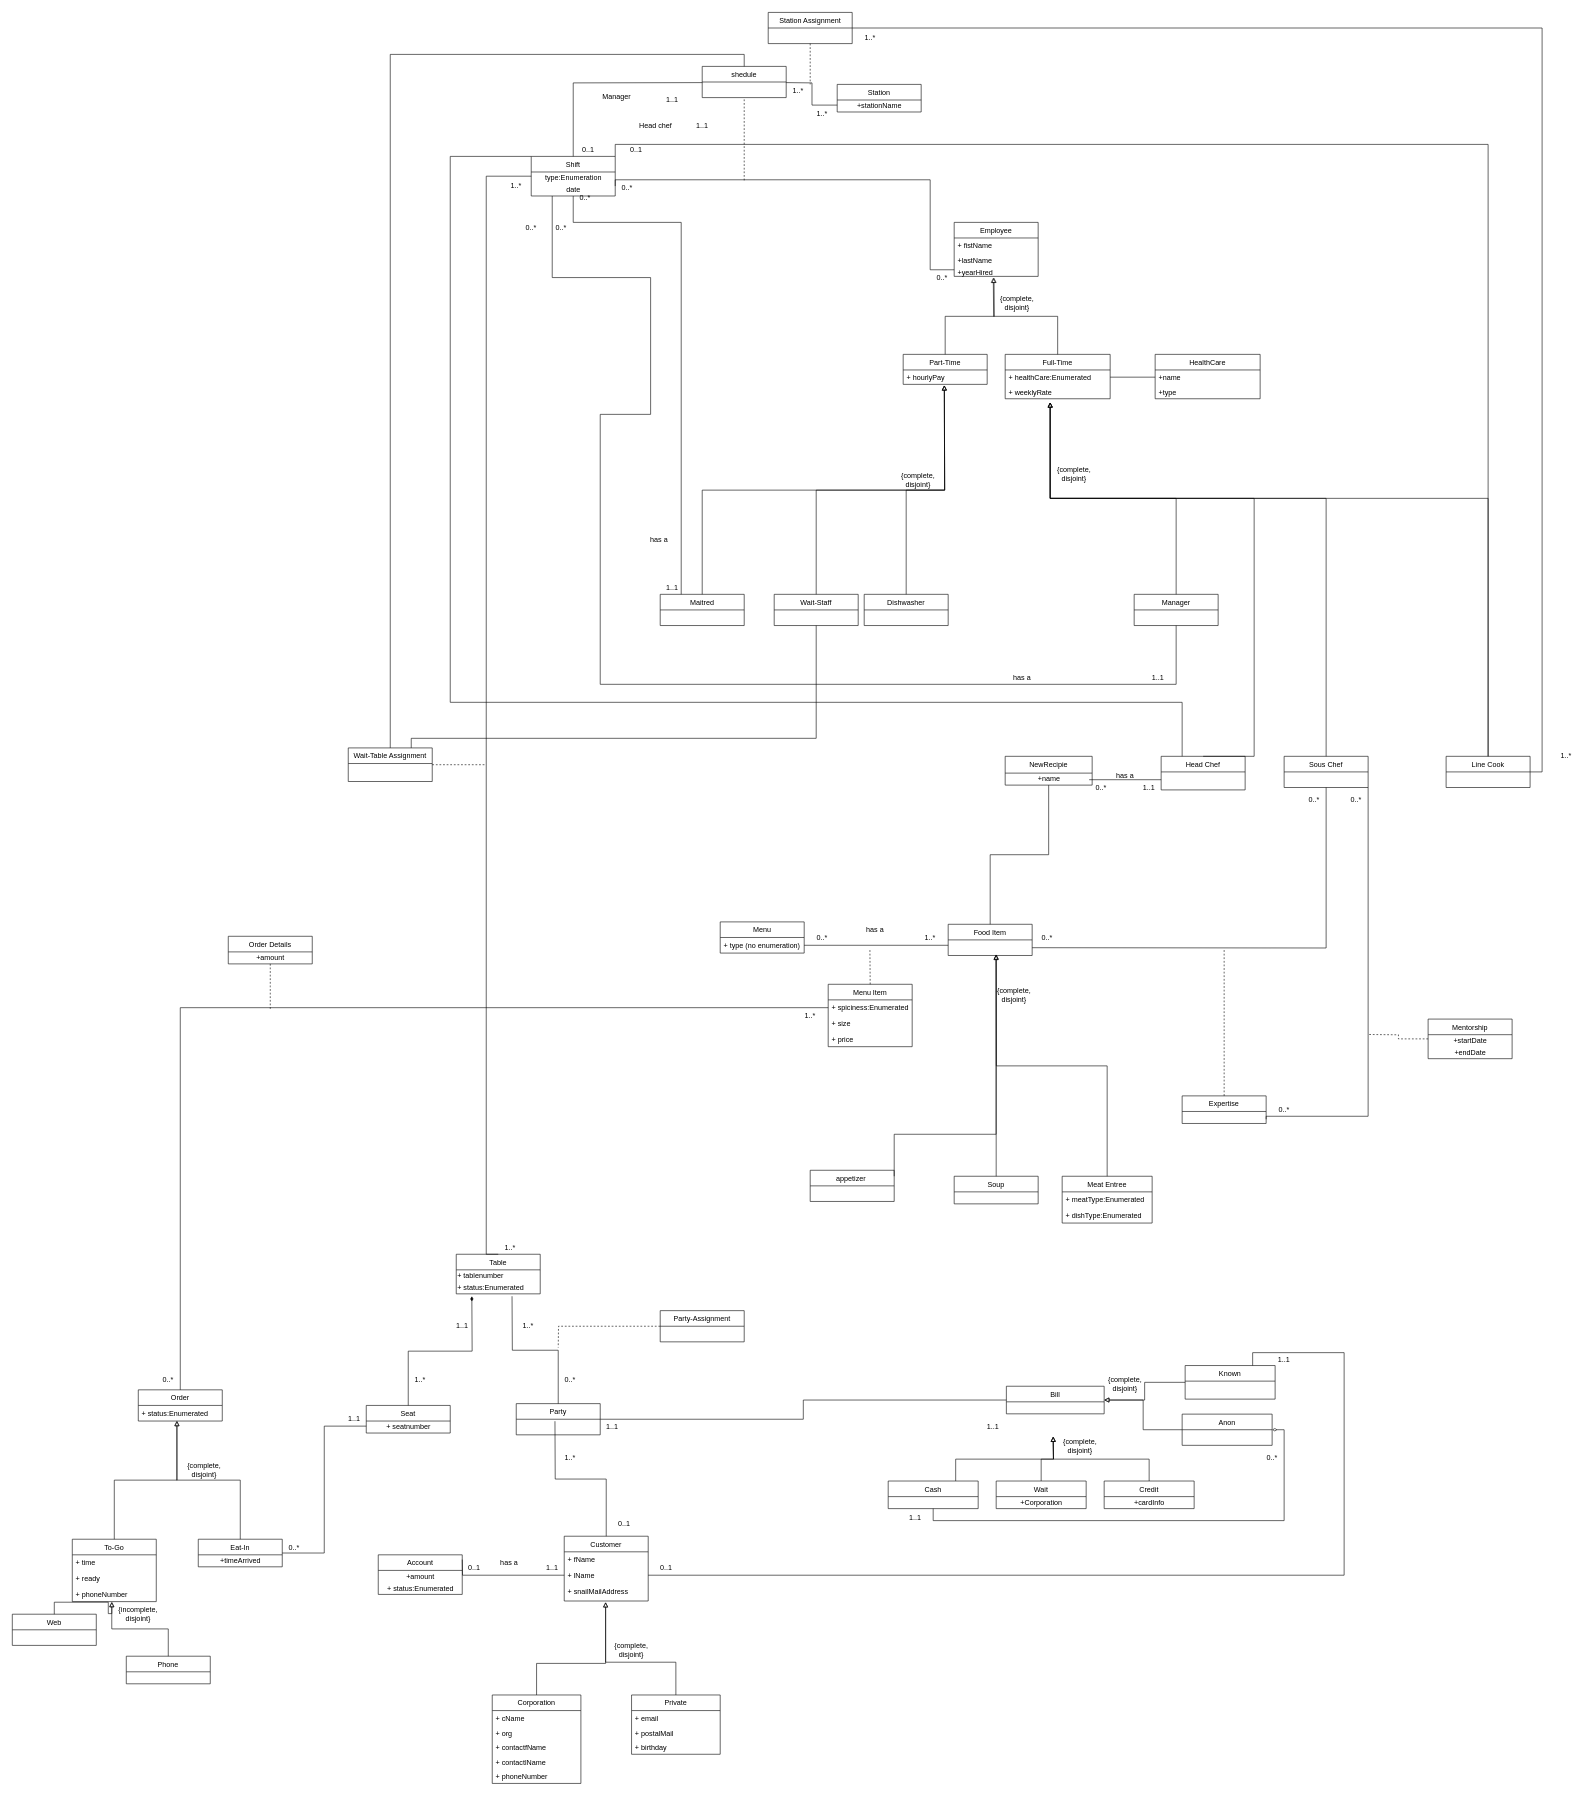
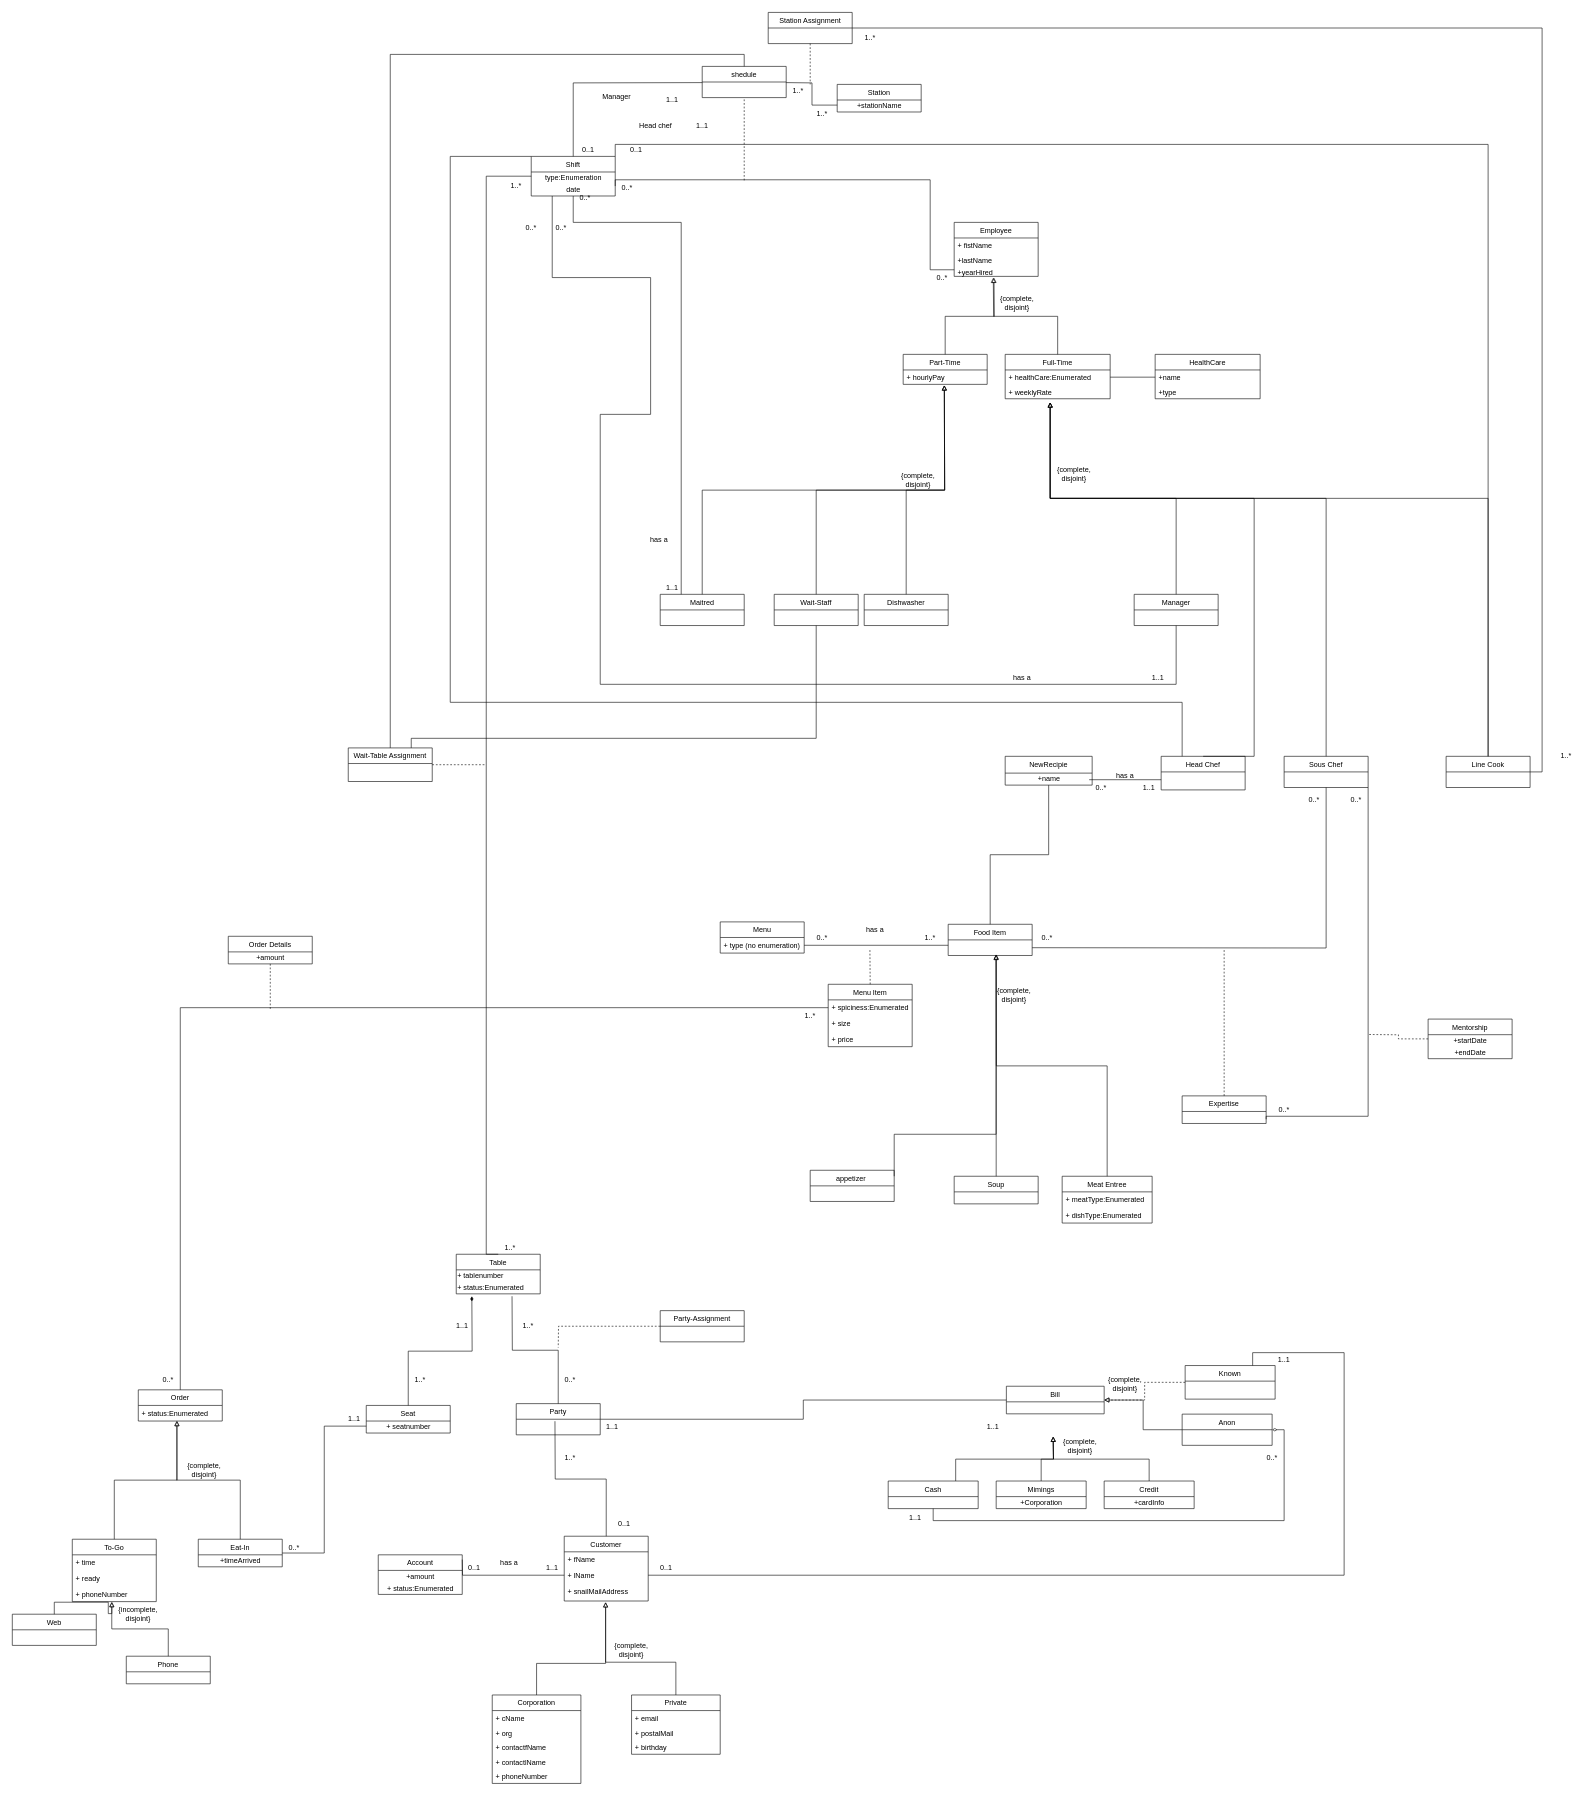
edge "Known" -> "Bill": style solid -> dashed
node "Wait": label "Wait" -> "Mimings"
